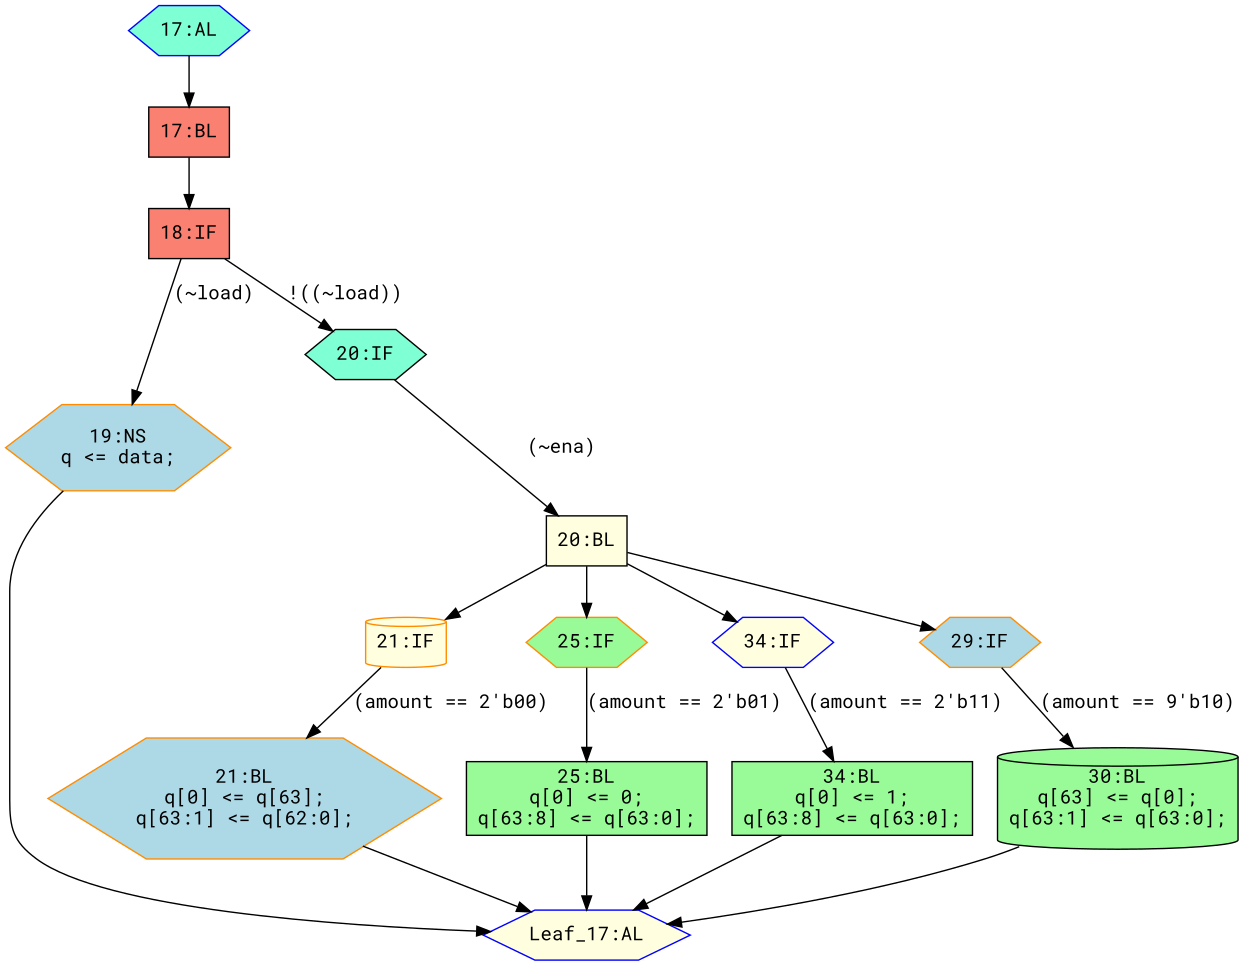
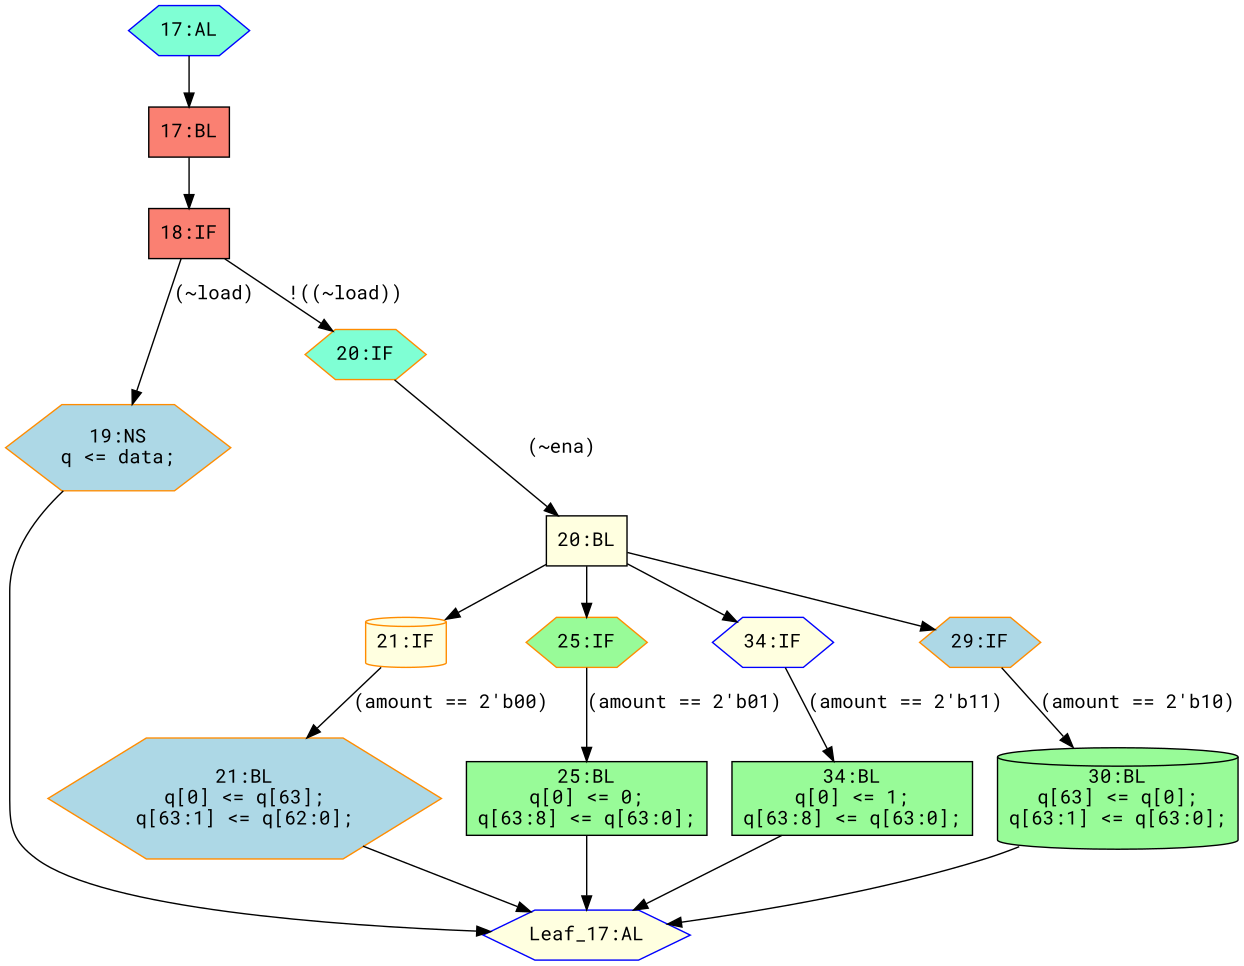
node "20:IF": color black -> darkorange
edge "29:IF" -> "30:BL q[63] <= q[0]; q[63:1] <= q[63:0];": label "(amount == 9'b10)" -> "(amount == 2'b10)"
